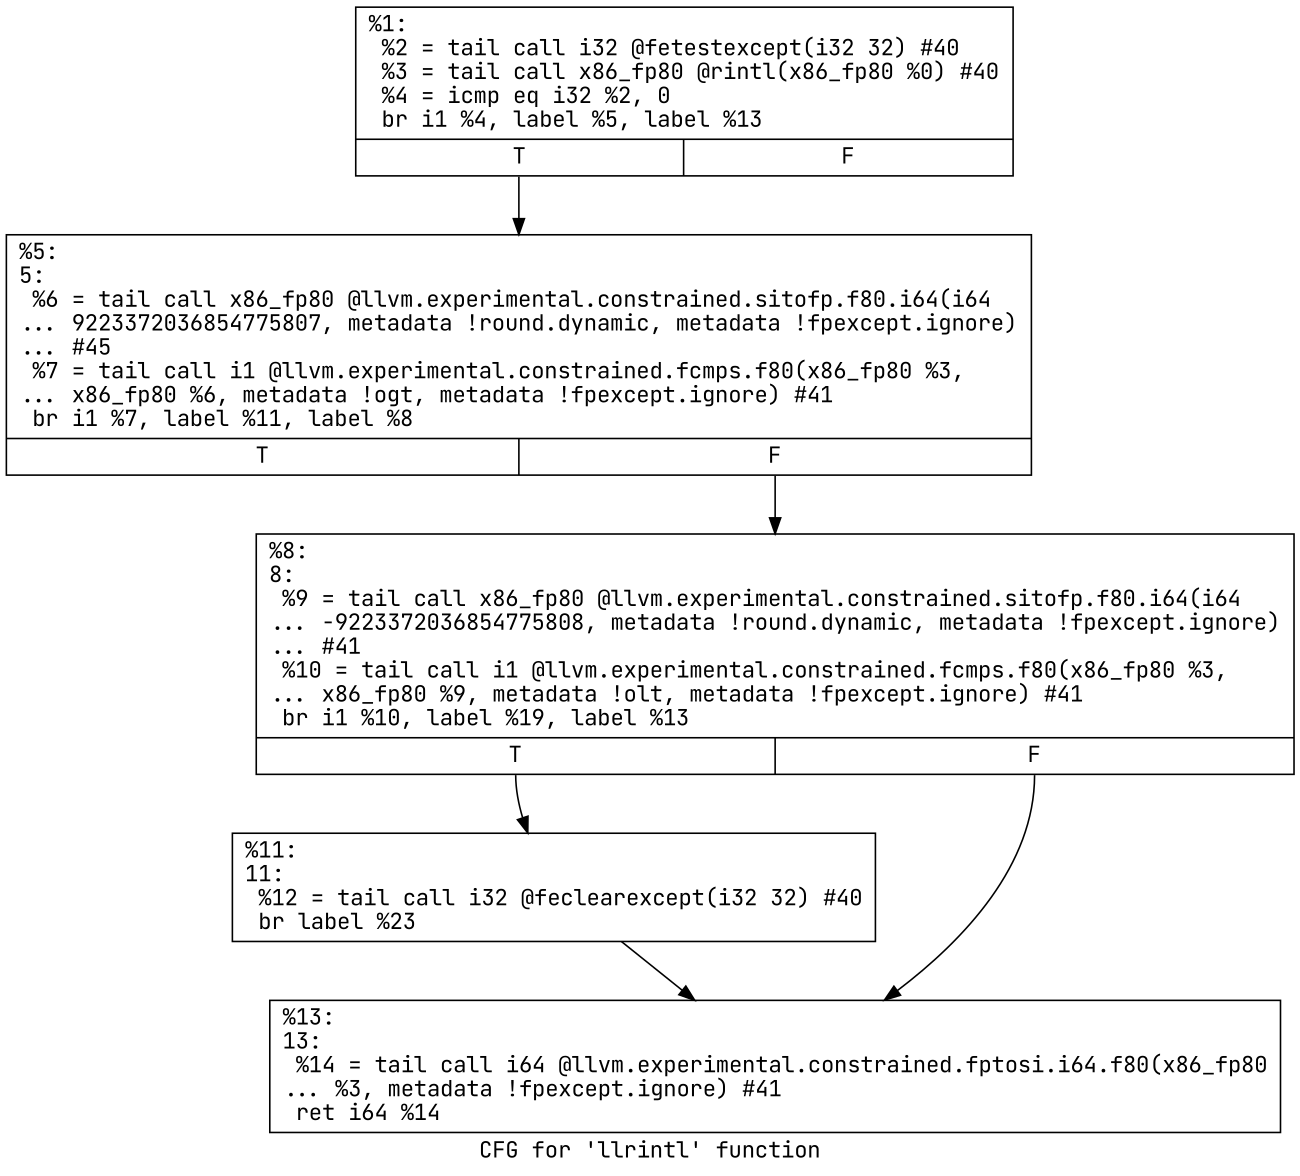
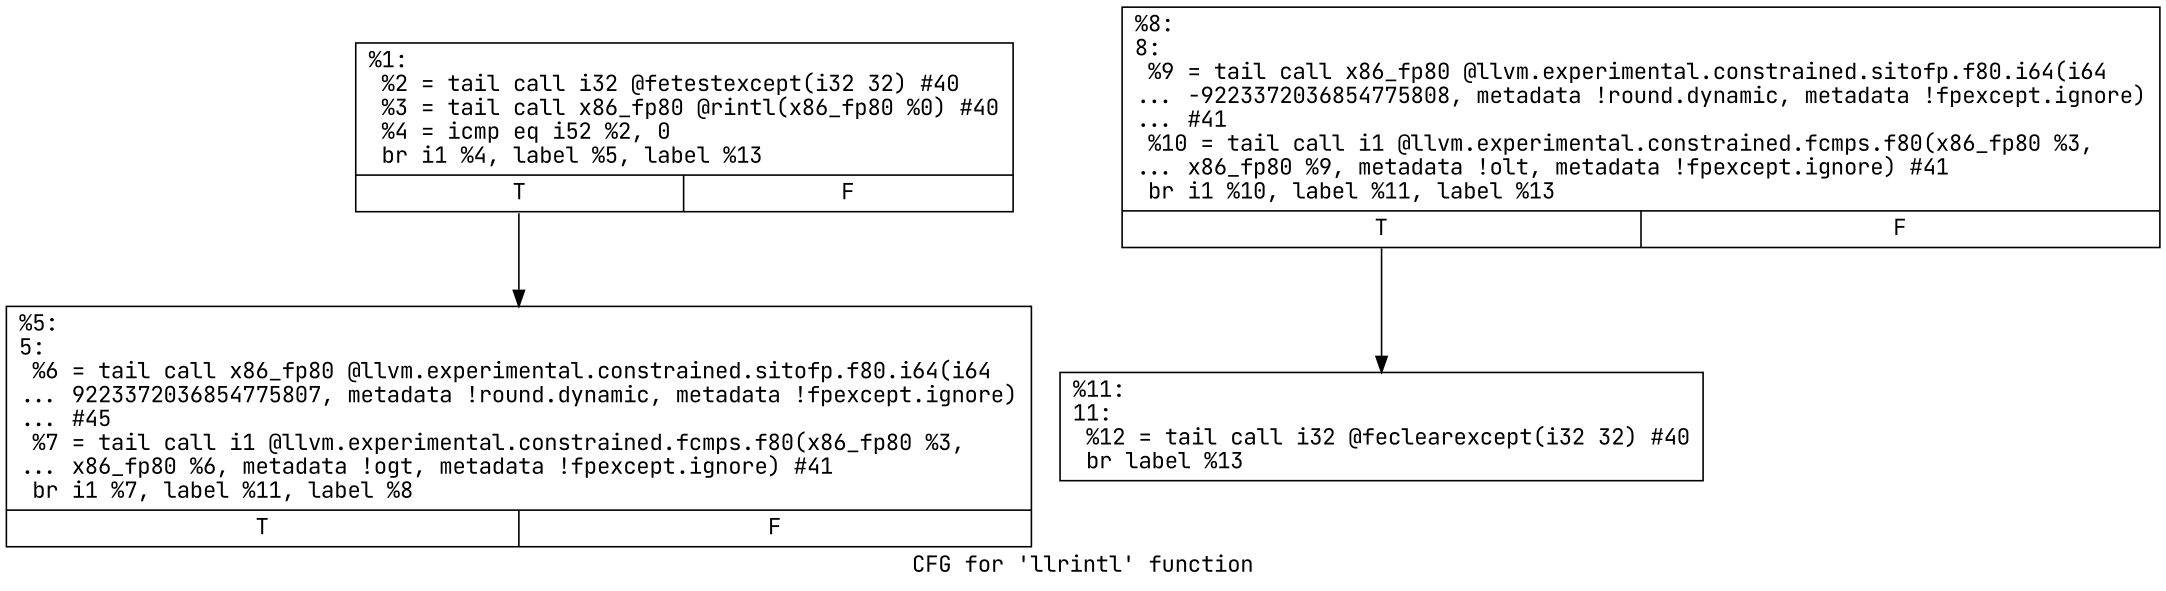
node "%1:": text "%4 = icmp eq i32 %2, 0" -> "%4 = icmp eq i52 %2, 0"
edge "%5:" -> "%8:": removed
node "%8:": text "br i1 %10, label %19, label %13" -> "br i1 %10, label %11, label %13"
node "%11:": text "br label %23" -> "br label %13"
node "%13:": removed
